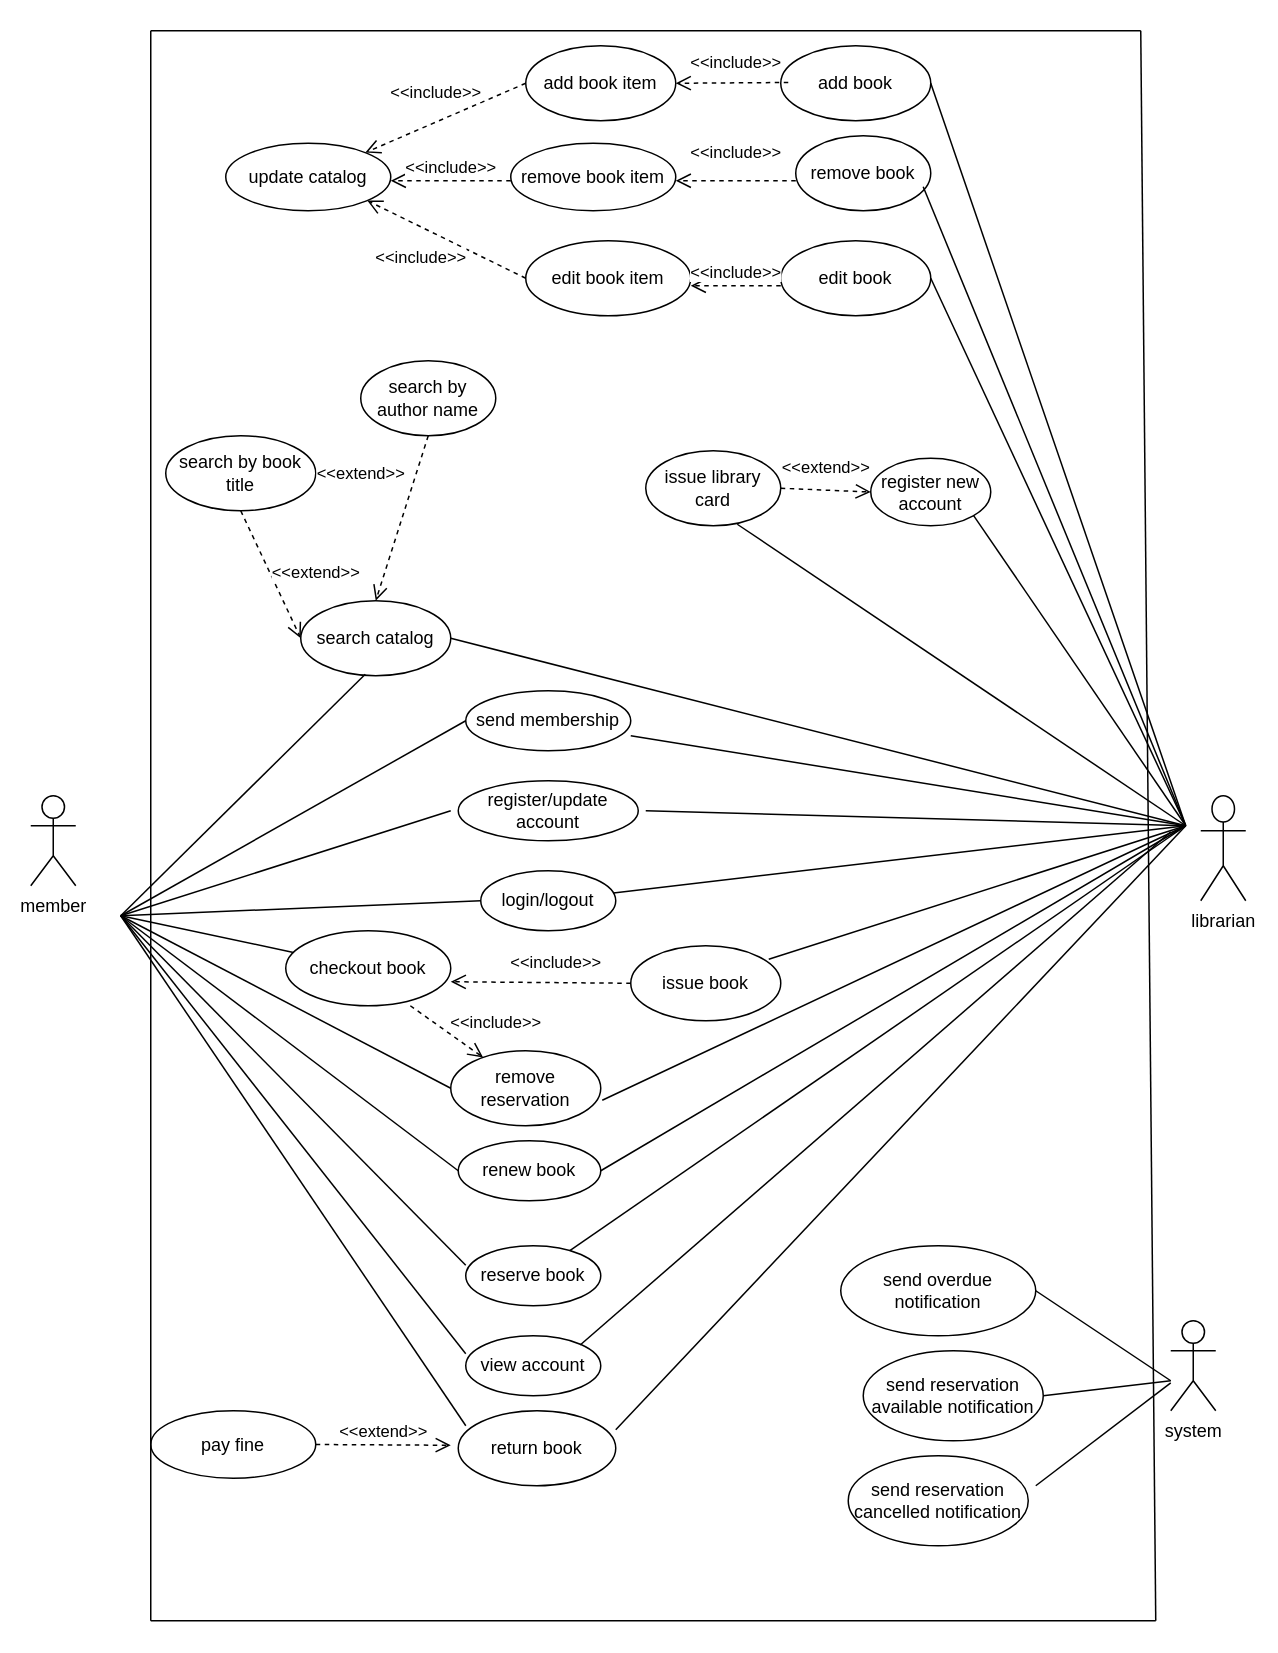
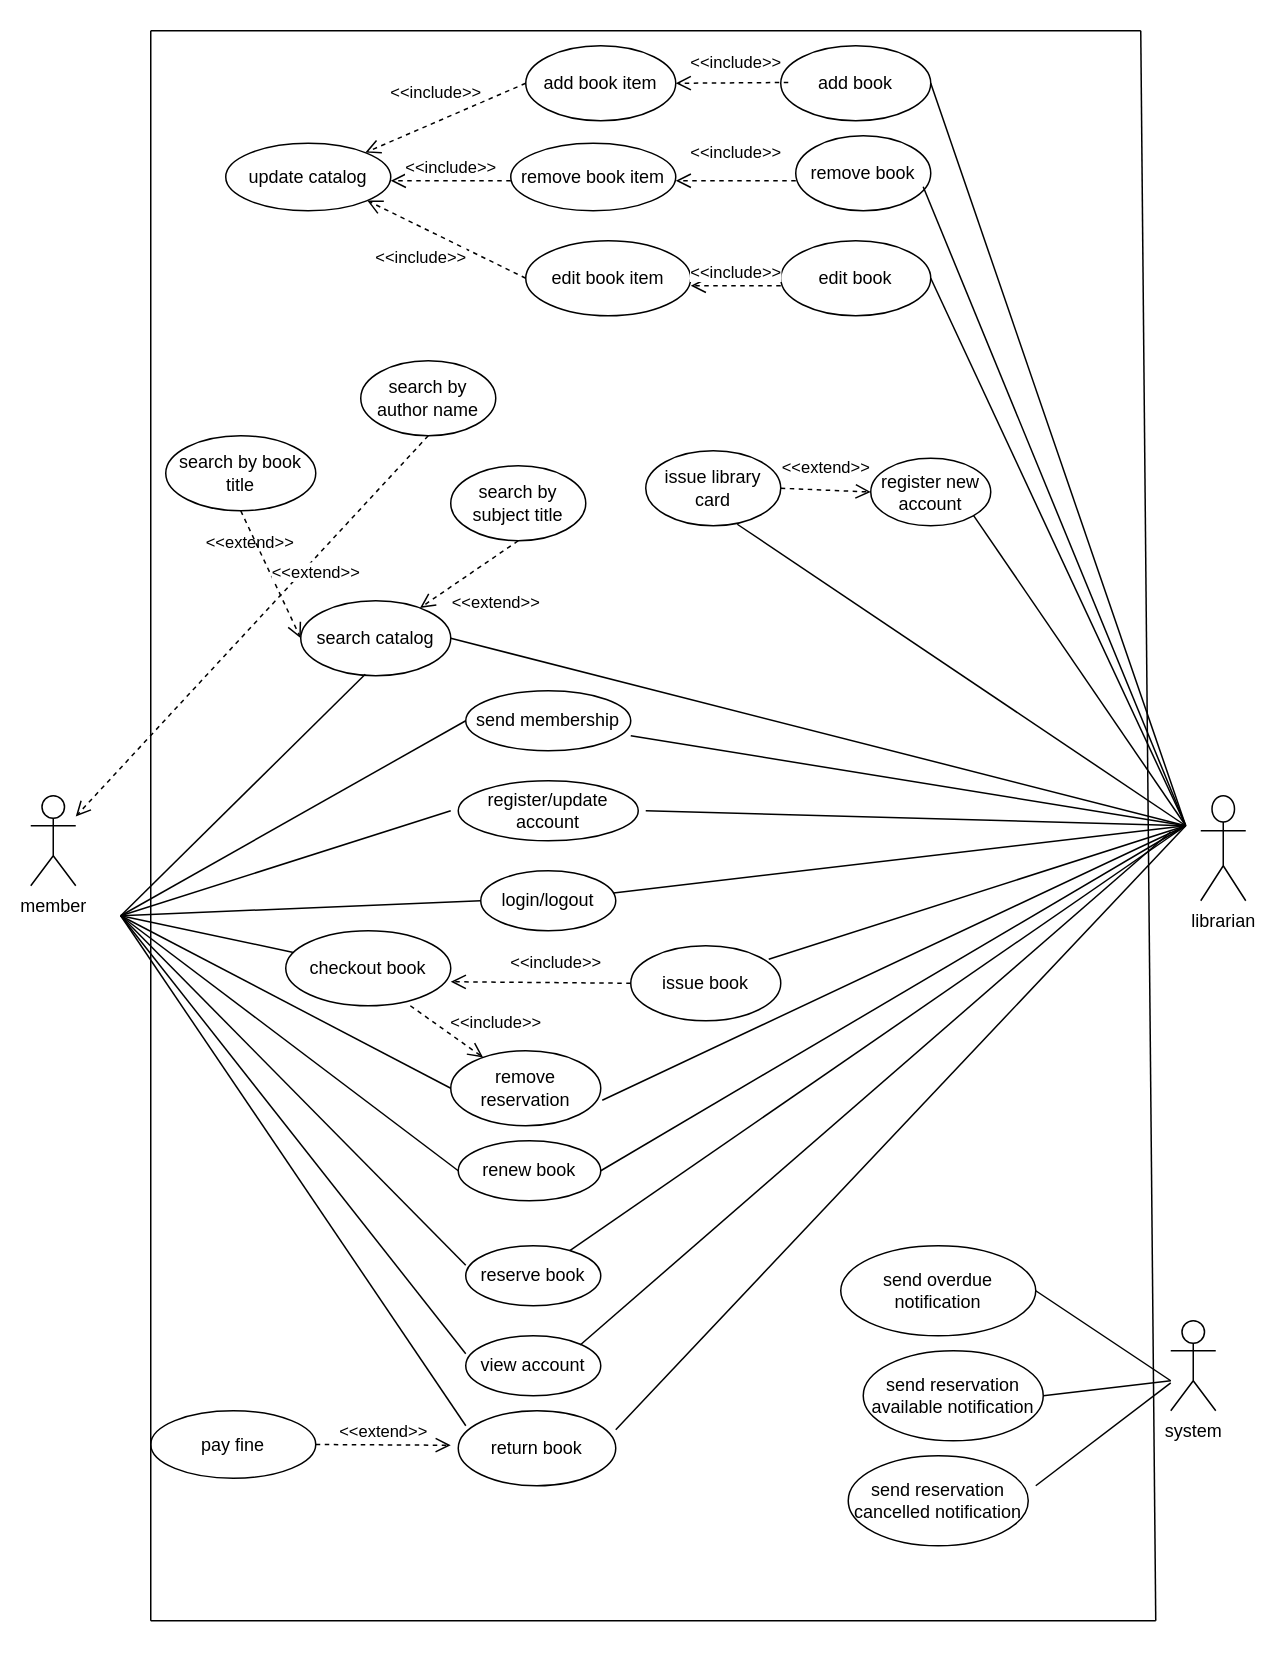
node "search by subject title": added
edge "search by author name" -> "search catalog": now "search by author name" -> "member"
edge "search by subject title" -> "search catalog": added, label "<<extend>>"
